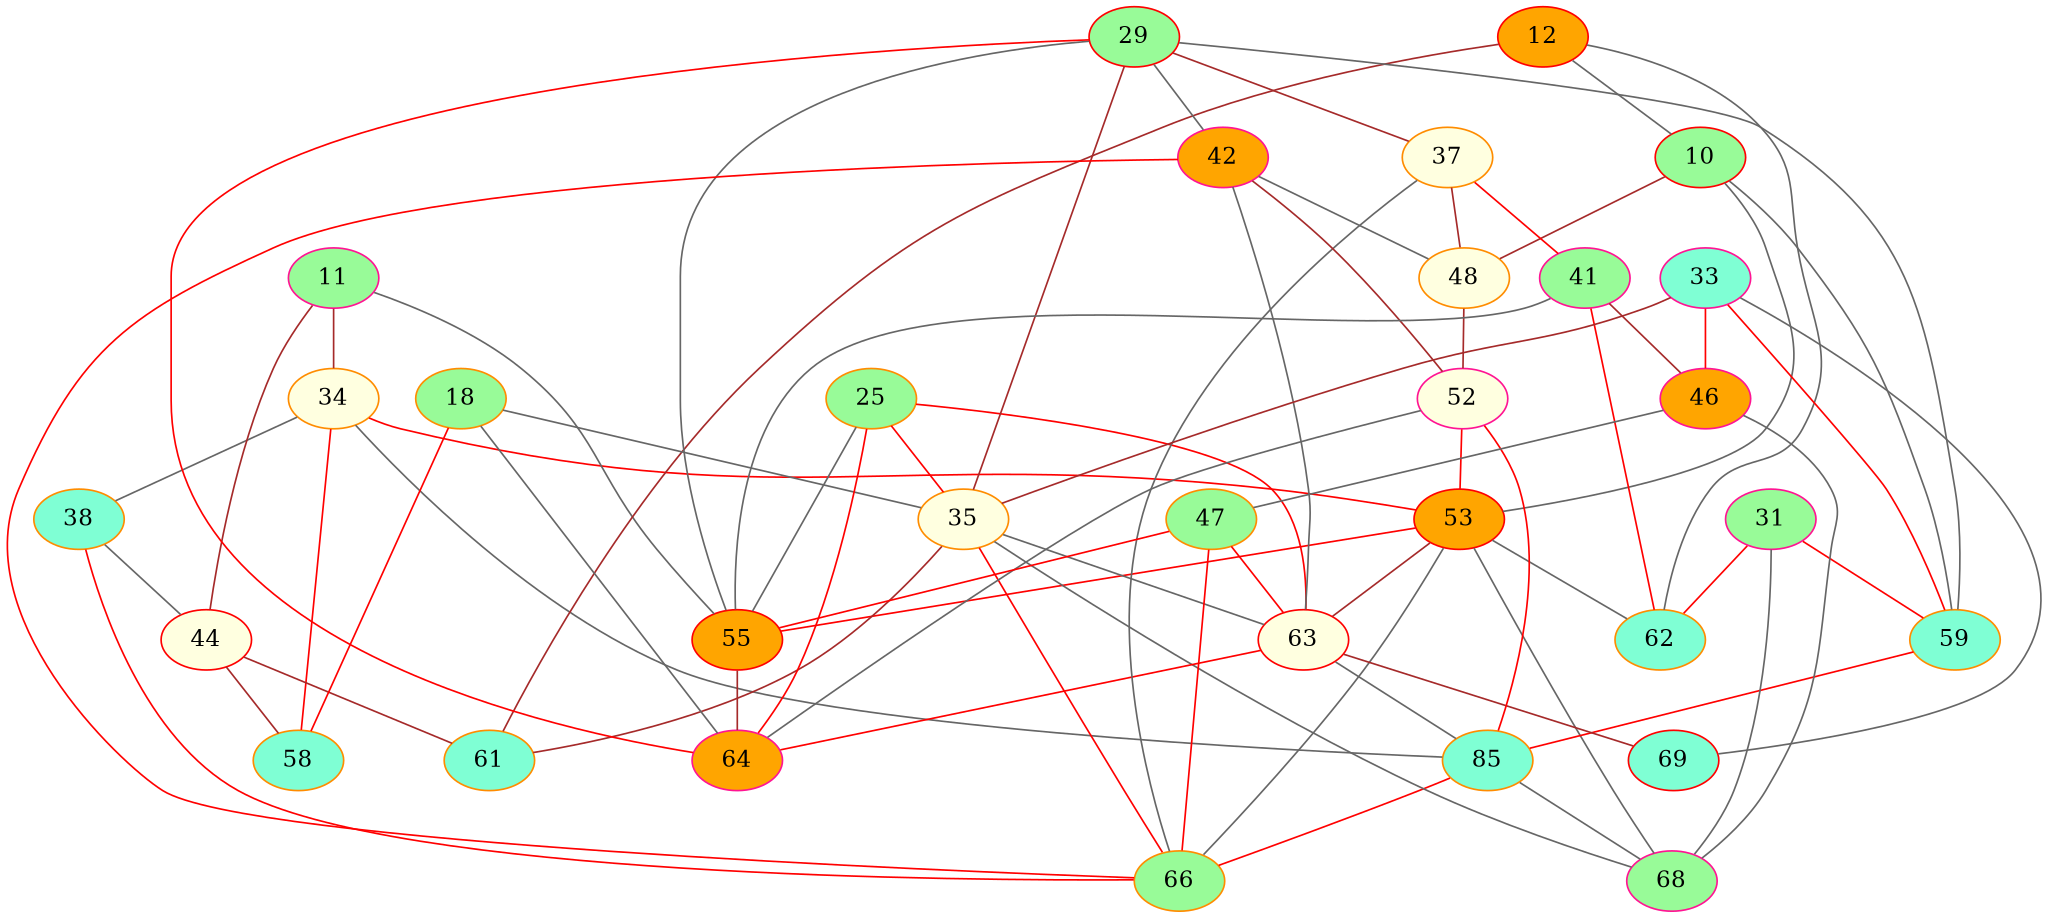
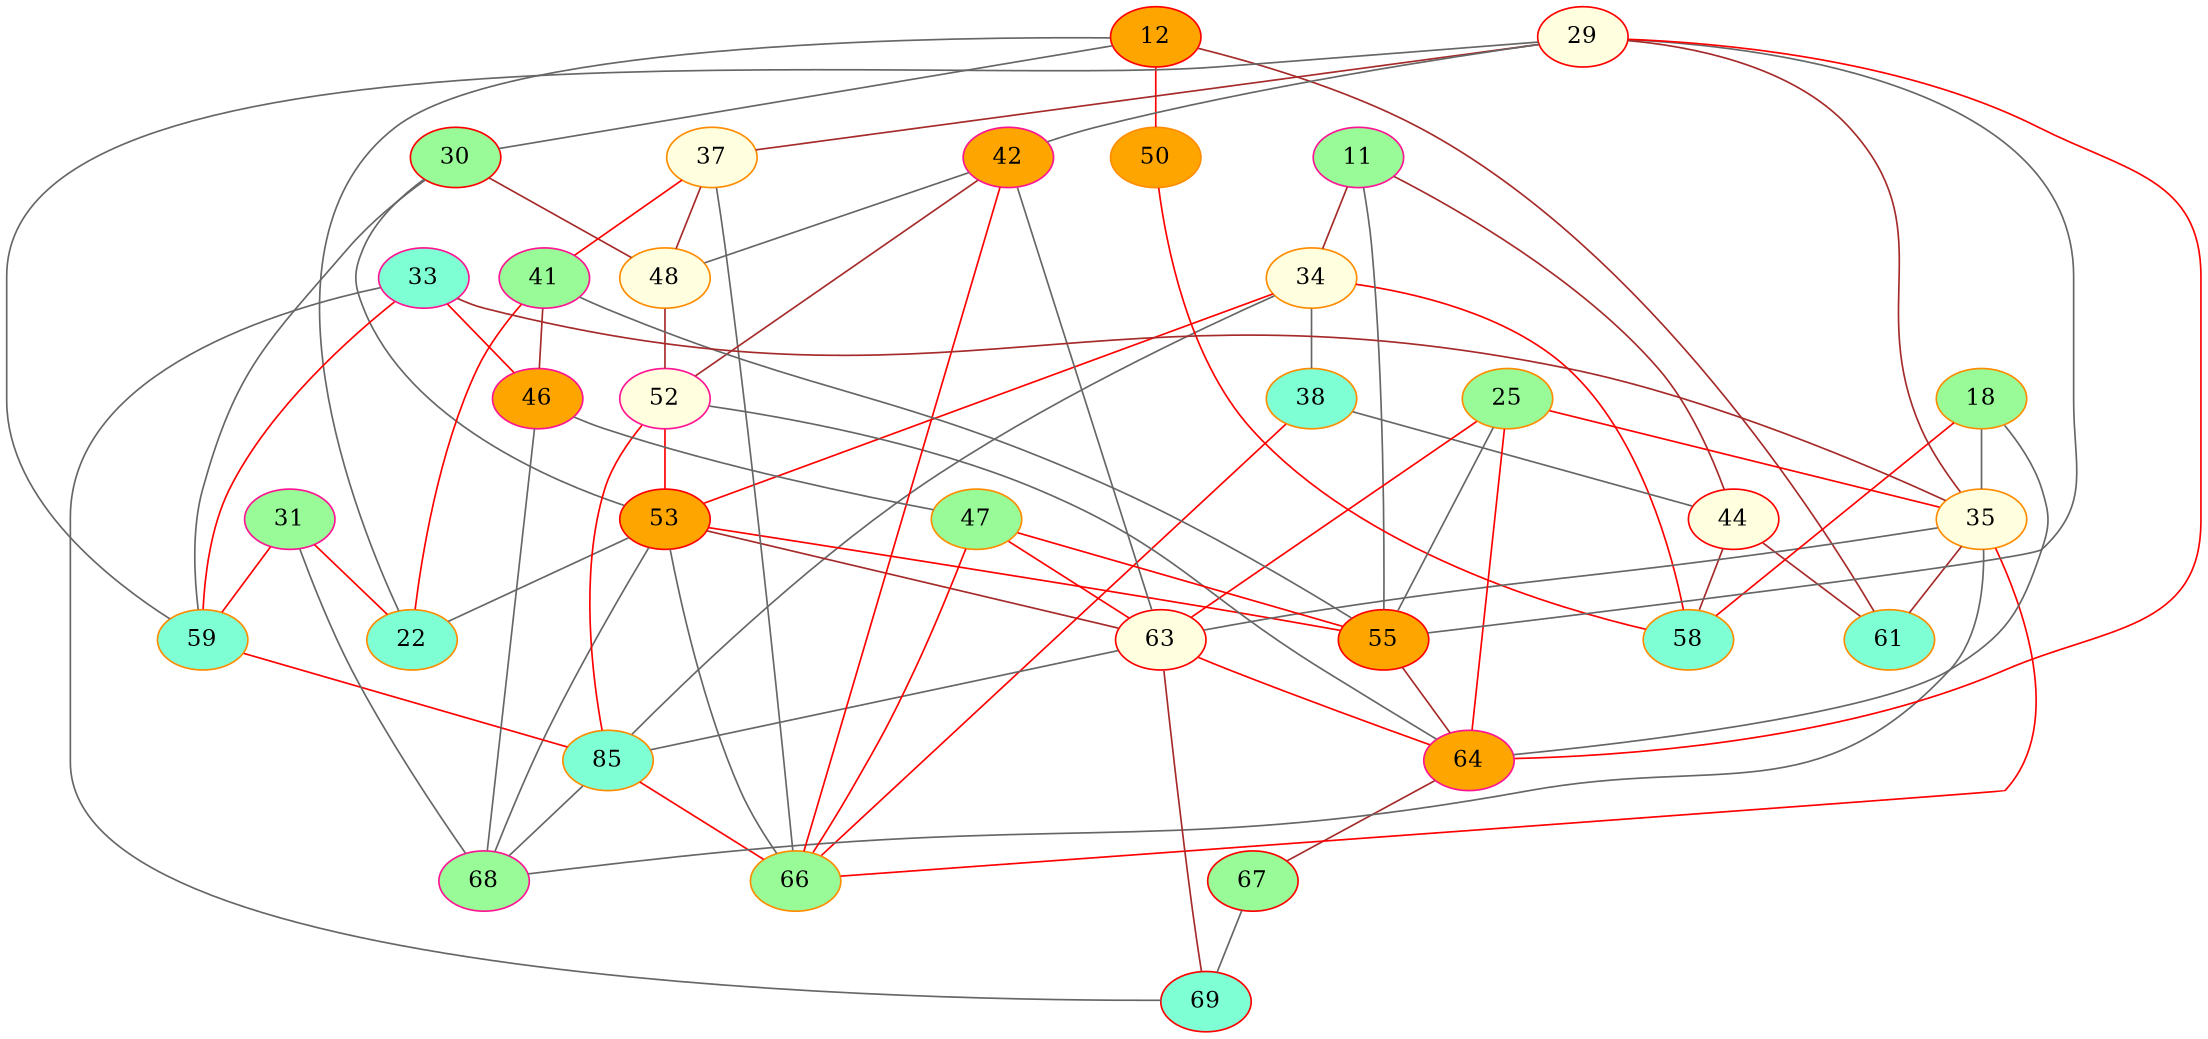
node "29": fillcolor palegreen -> lightyellow
node "50": added
node "10": label "10" -> "30"
node "62": label "62" -> "22"
node "67": added
